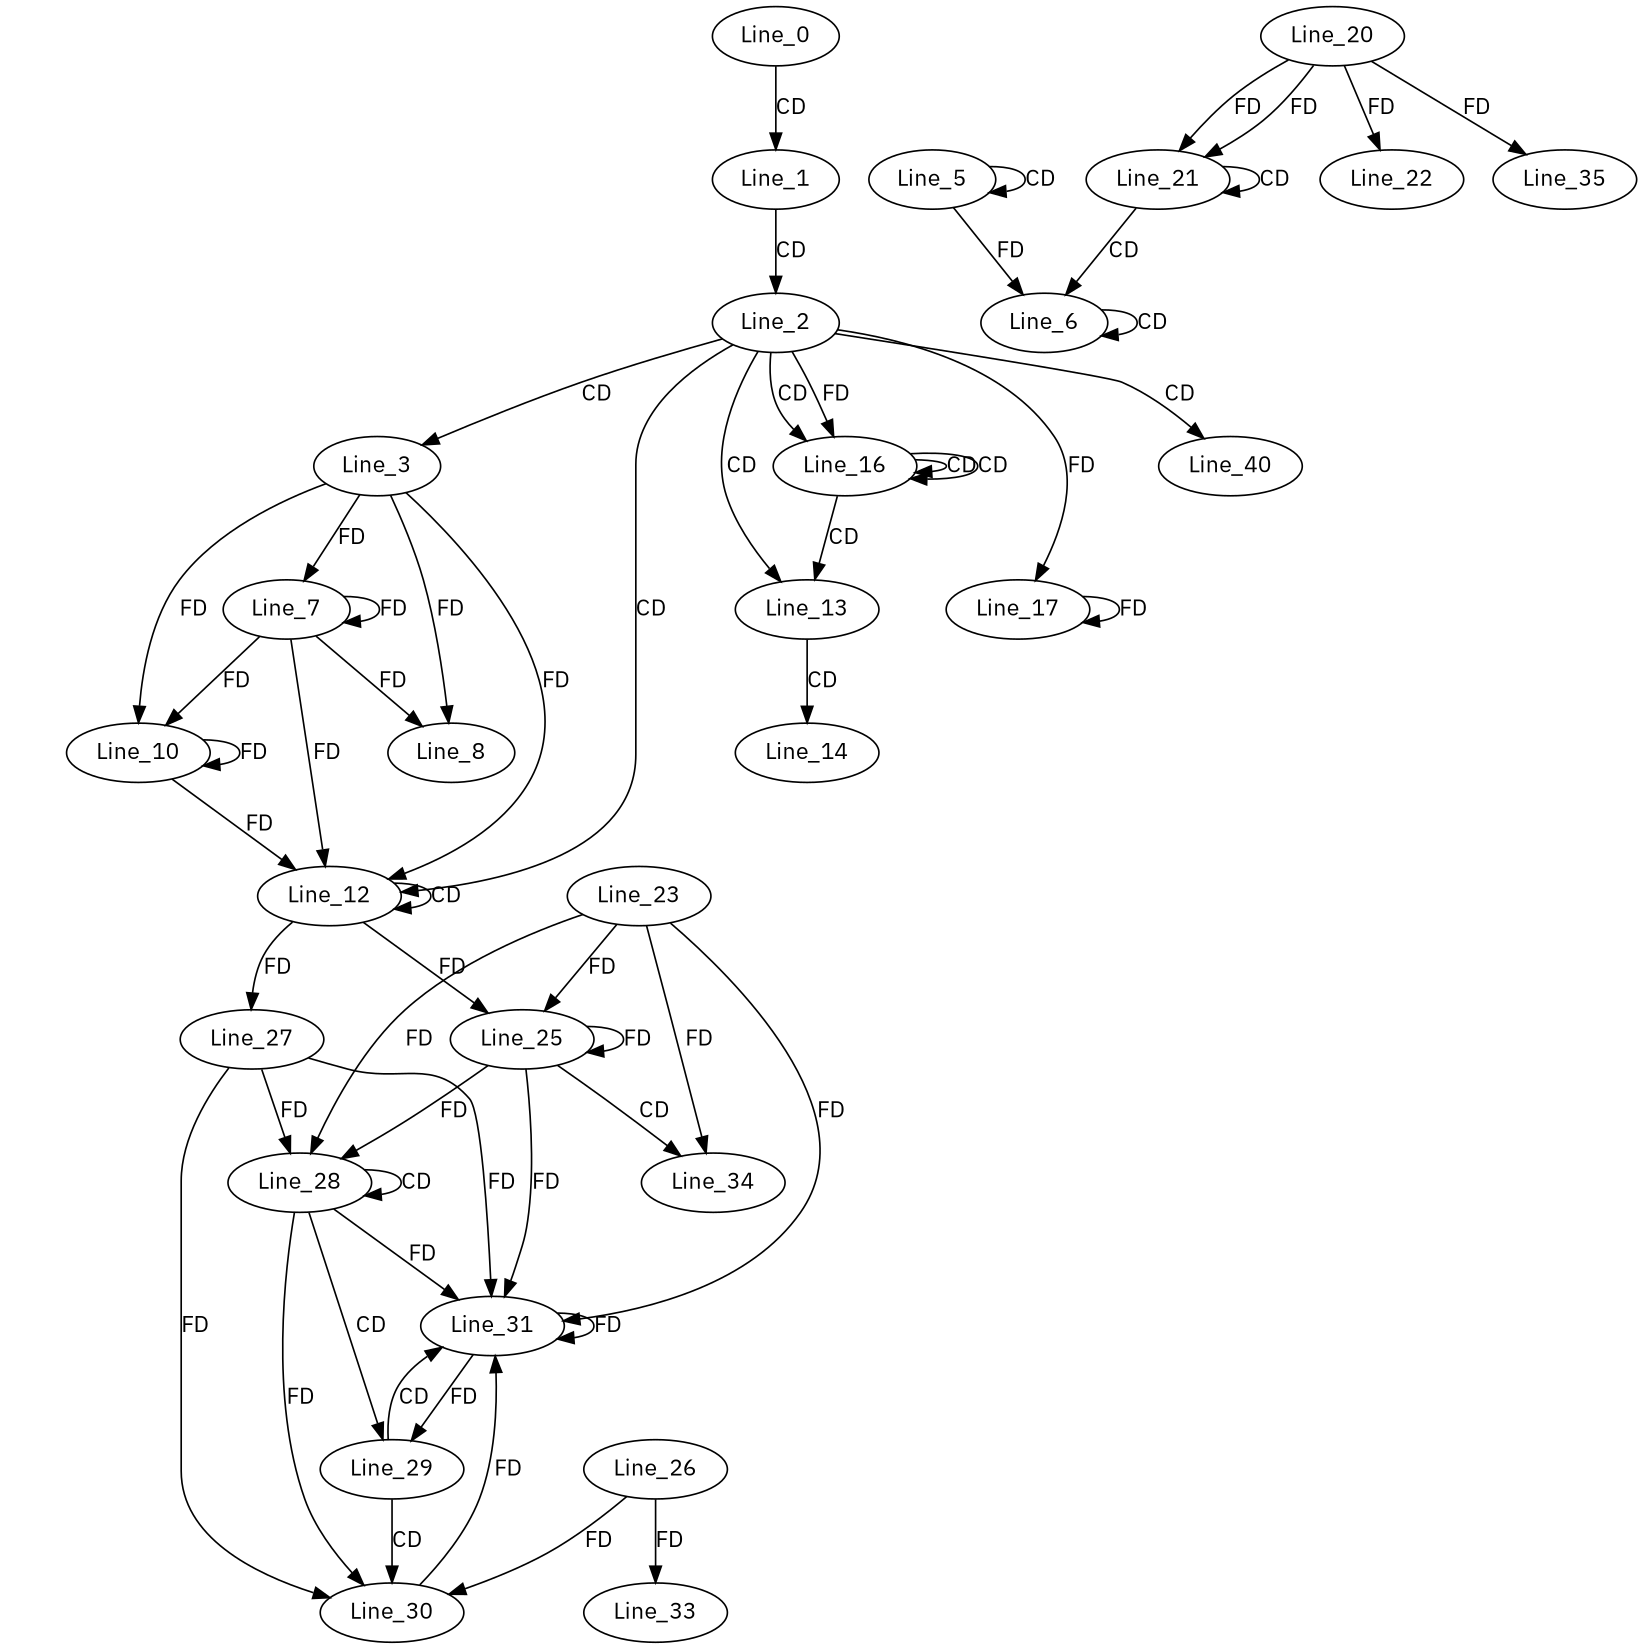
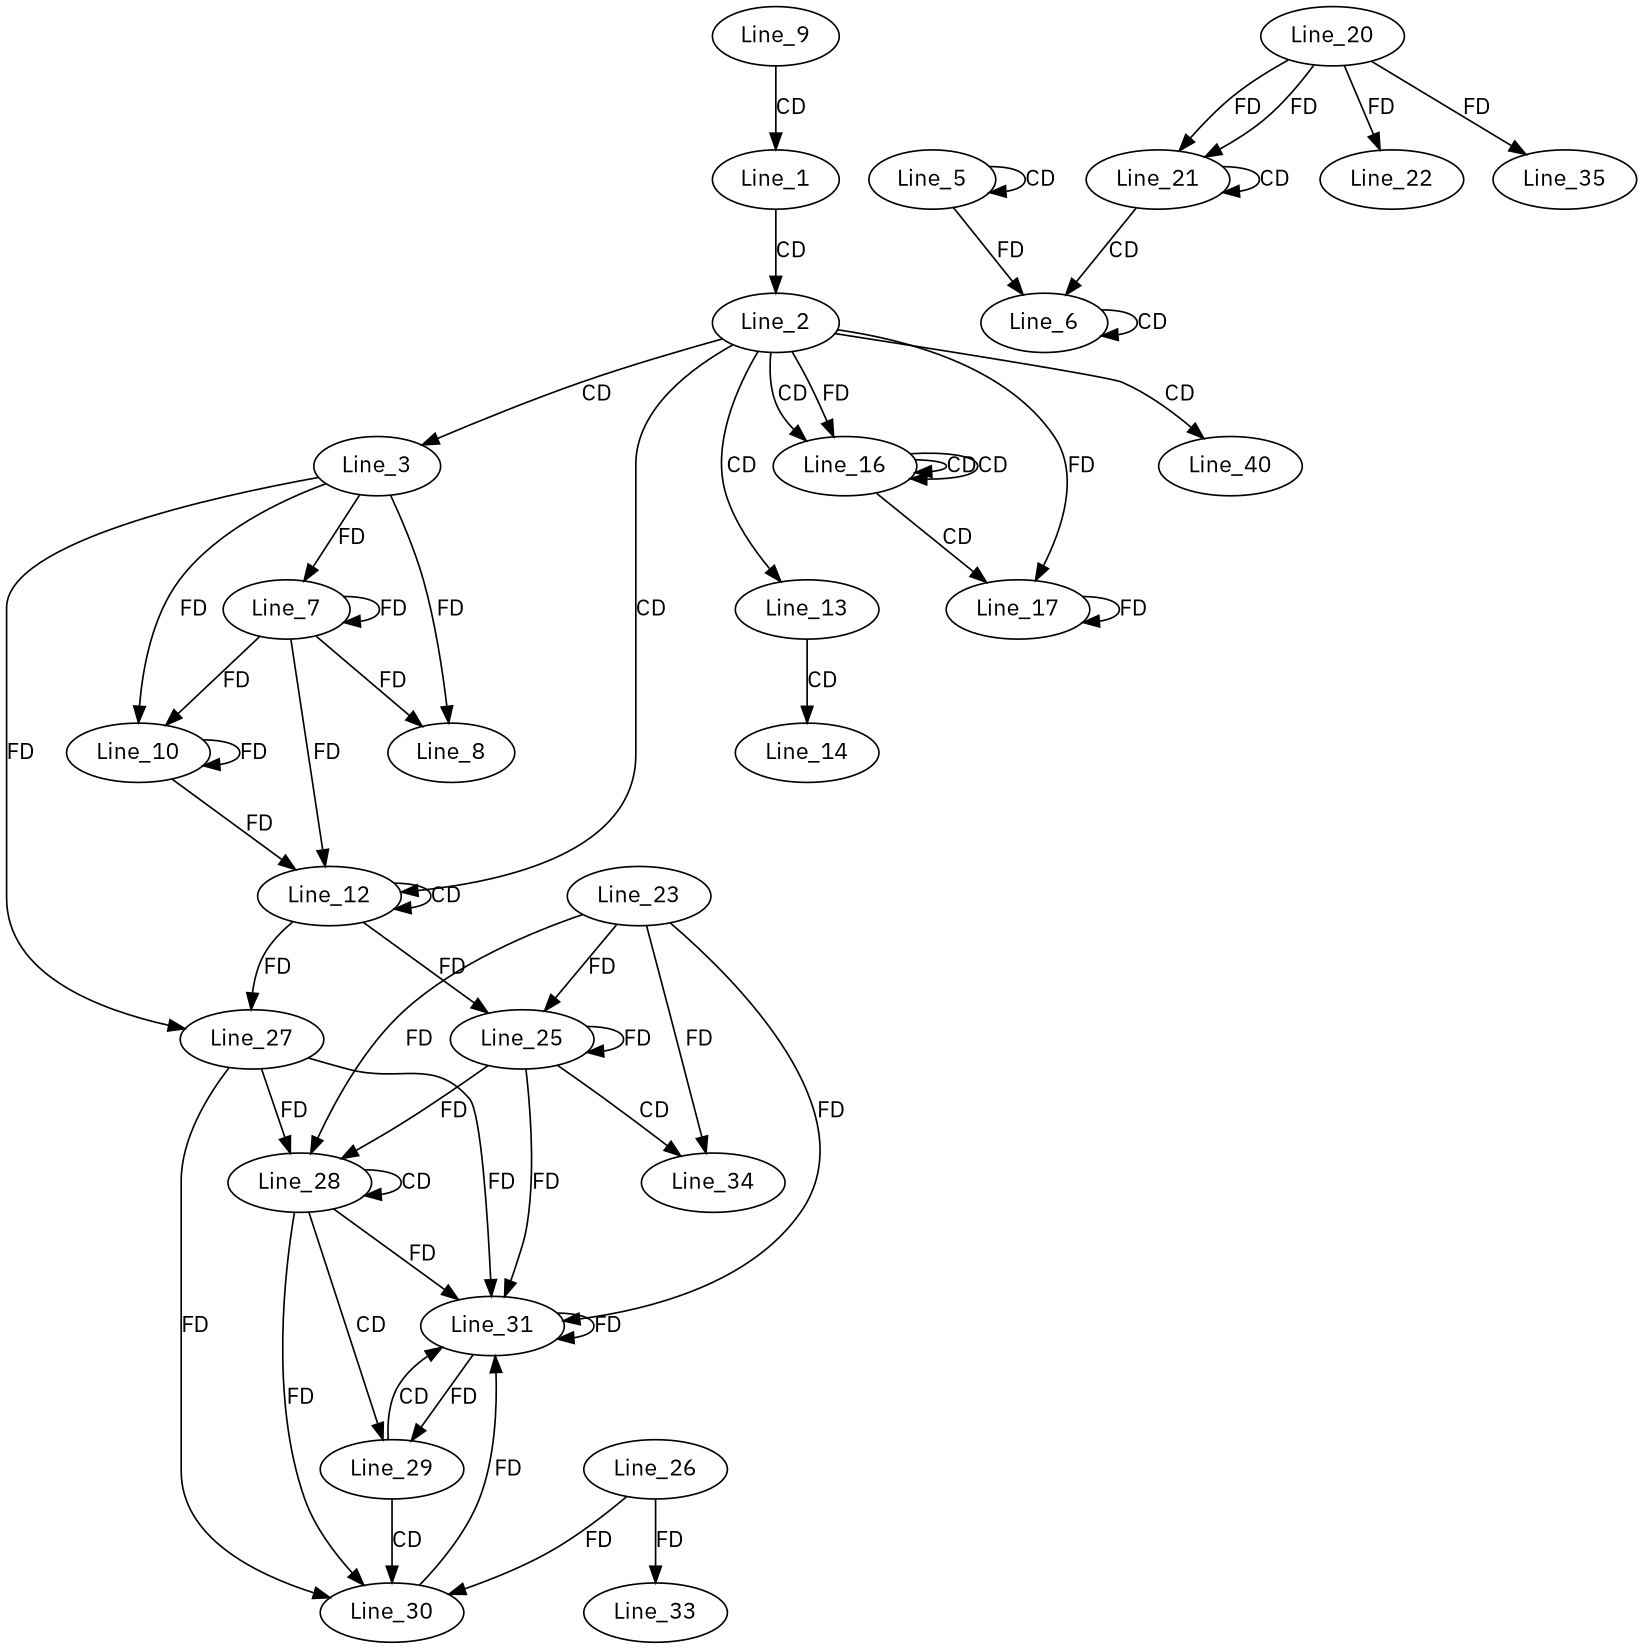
node "Line_0": label "Line_0" -> "Line_9"
edge "Line_16" -> "Line_13": now "Line_16" -> "Line_17"
edge "Line_3" -> "Line_12": now "Line_3" -> "Line_27"
